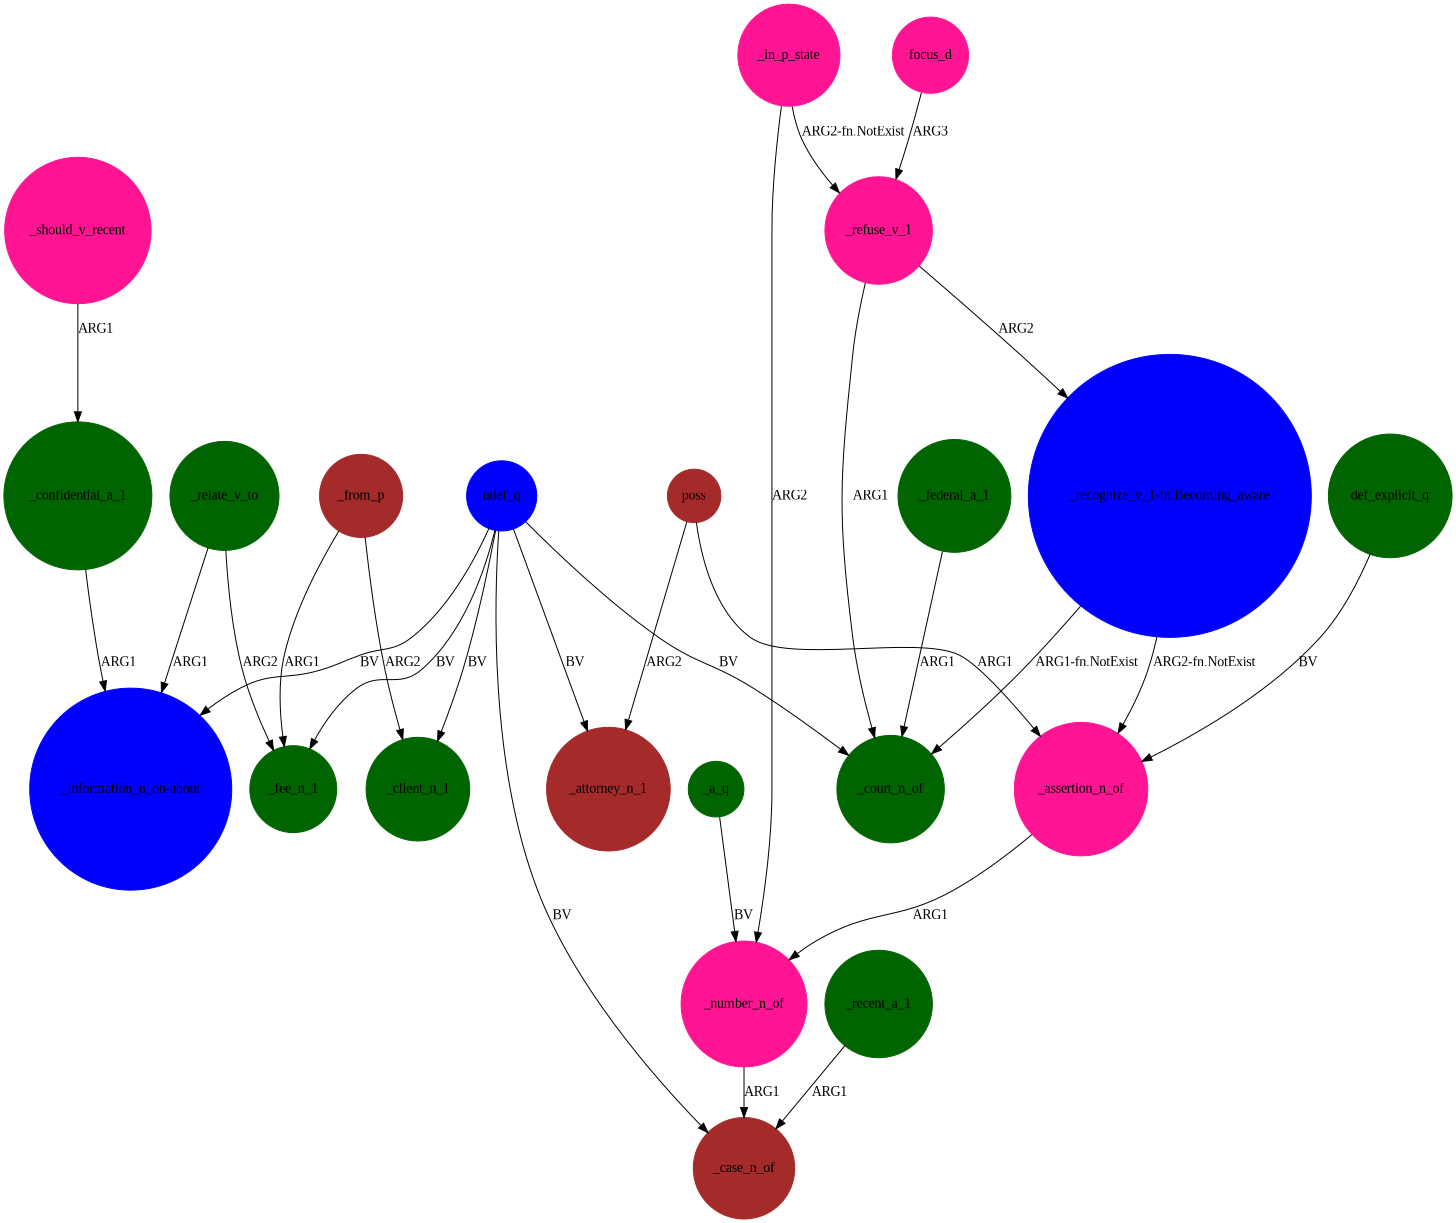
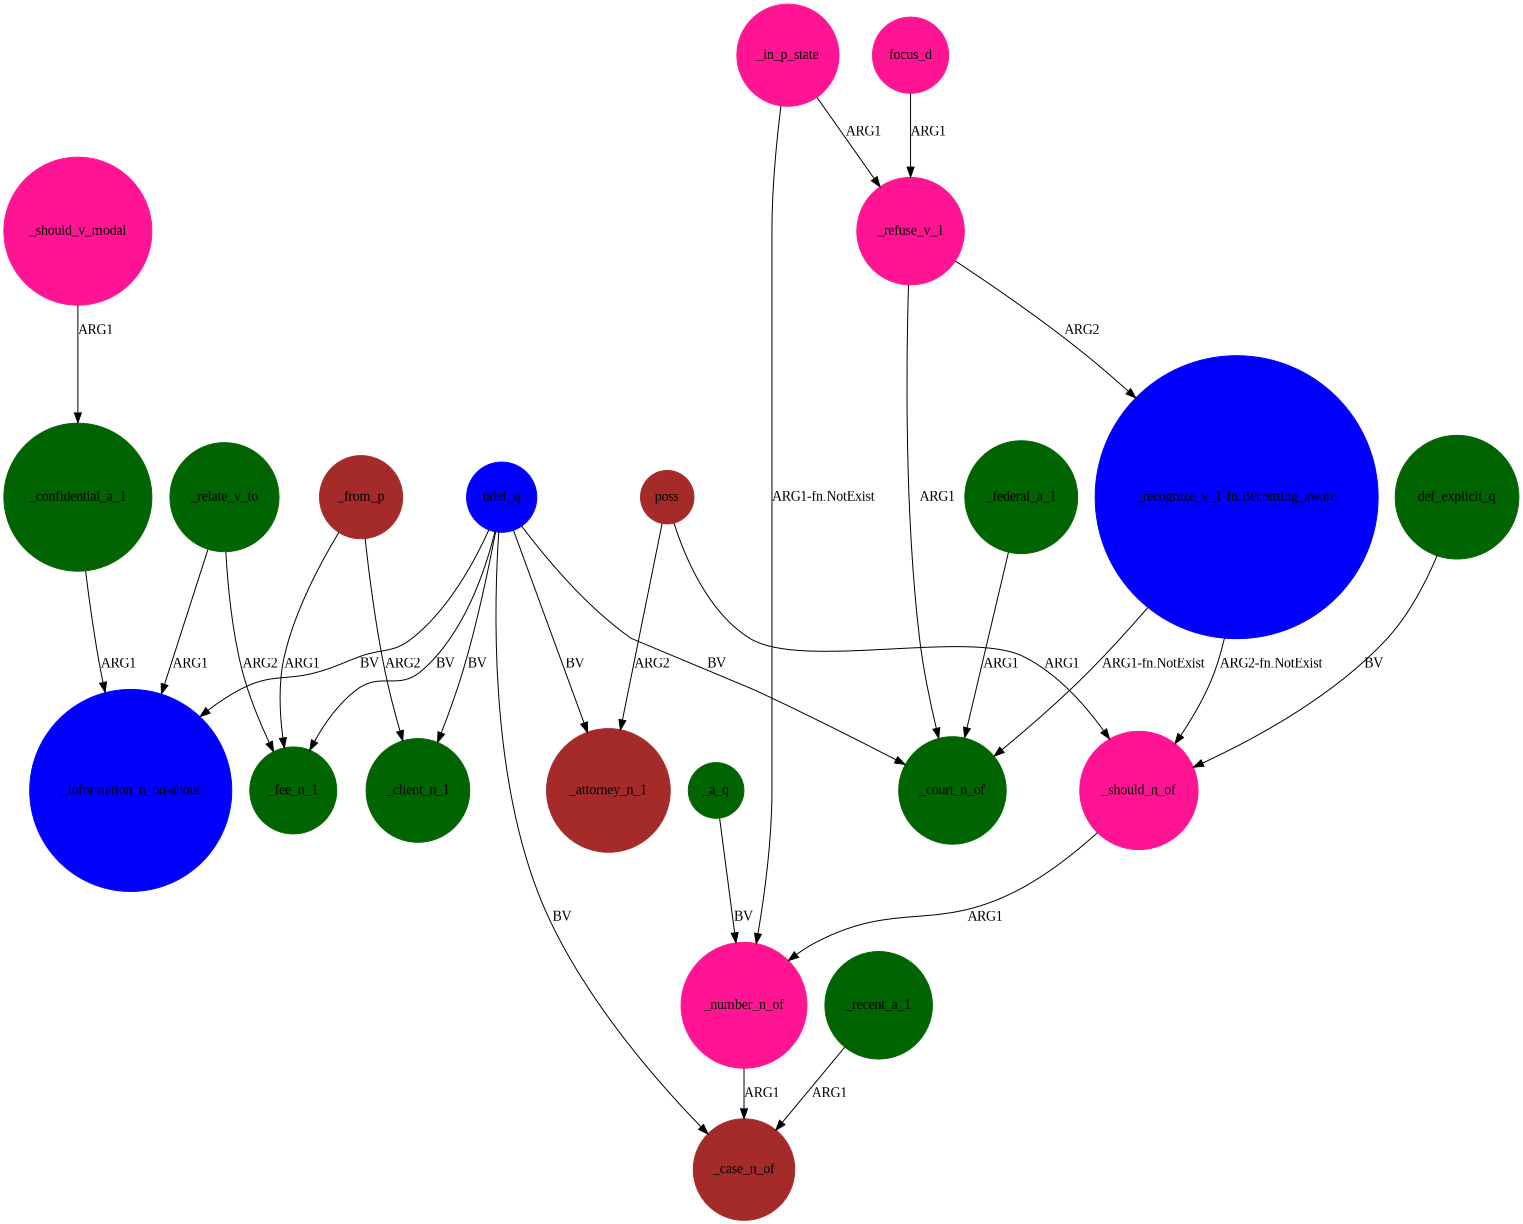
edge "_in_p_state" -> "_refuse_v_1": label "ARG2-fn.NotExist" -> "ARG1"
edge "focus_d" -> "_refuse_v_1": label "ARG3" -> "ARG1"
node "_should_v_recent": label "_should_v_recent" -> "_should_v_modal"
edge "_in_p_state" -> "_number_n_of": label "ARG2" -> "ARG1-fn.NotExist"
node "_assertion_n_of": label "_assertion_n_of" -> "_should_n_of"
